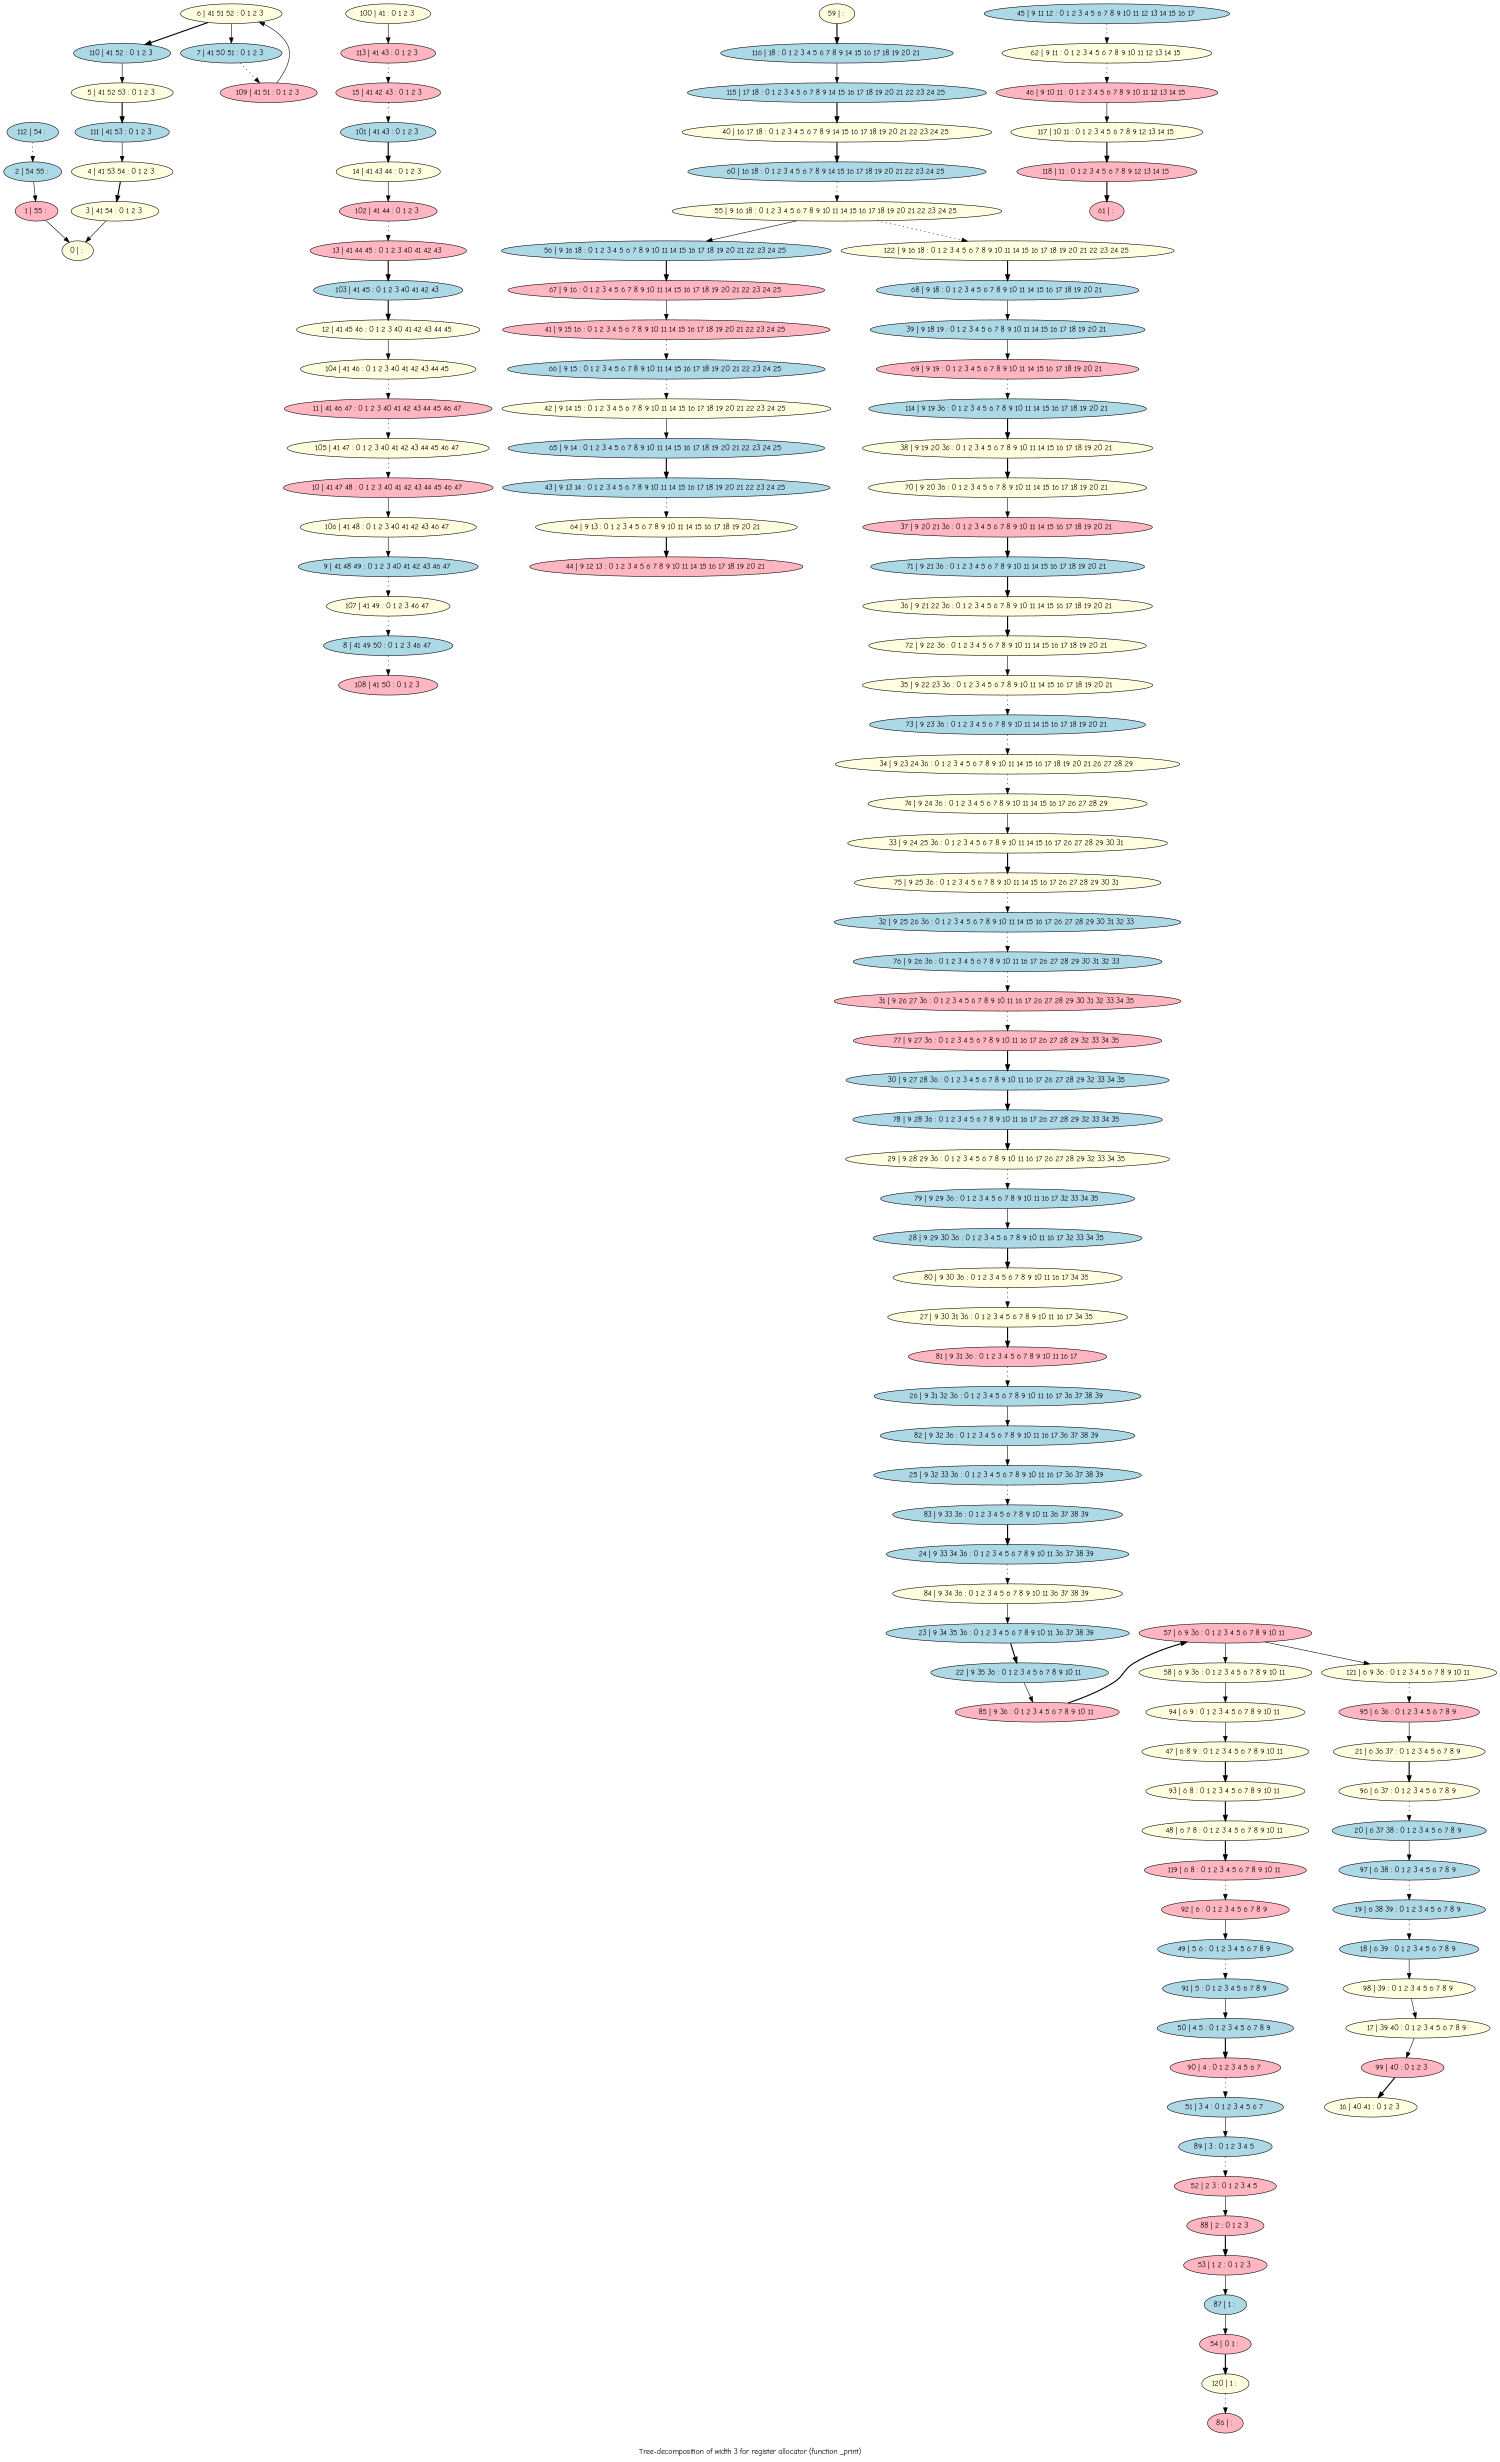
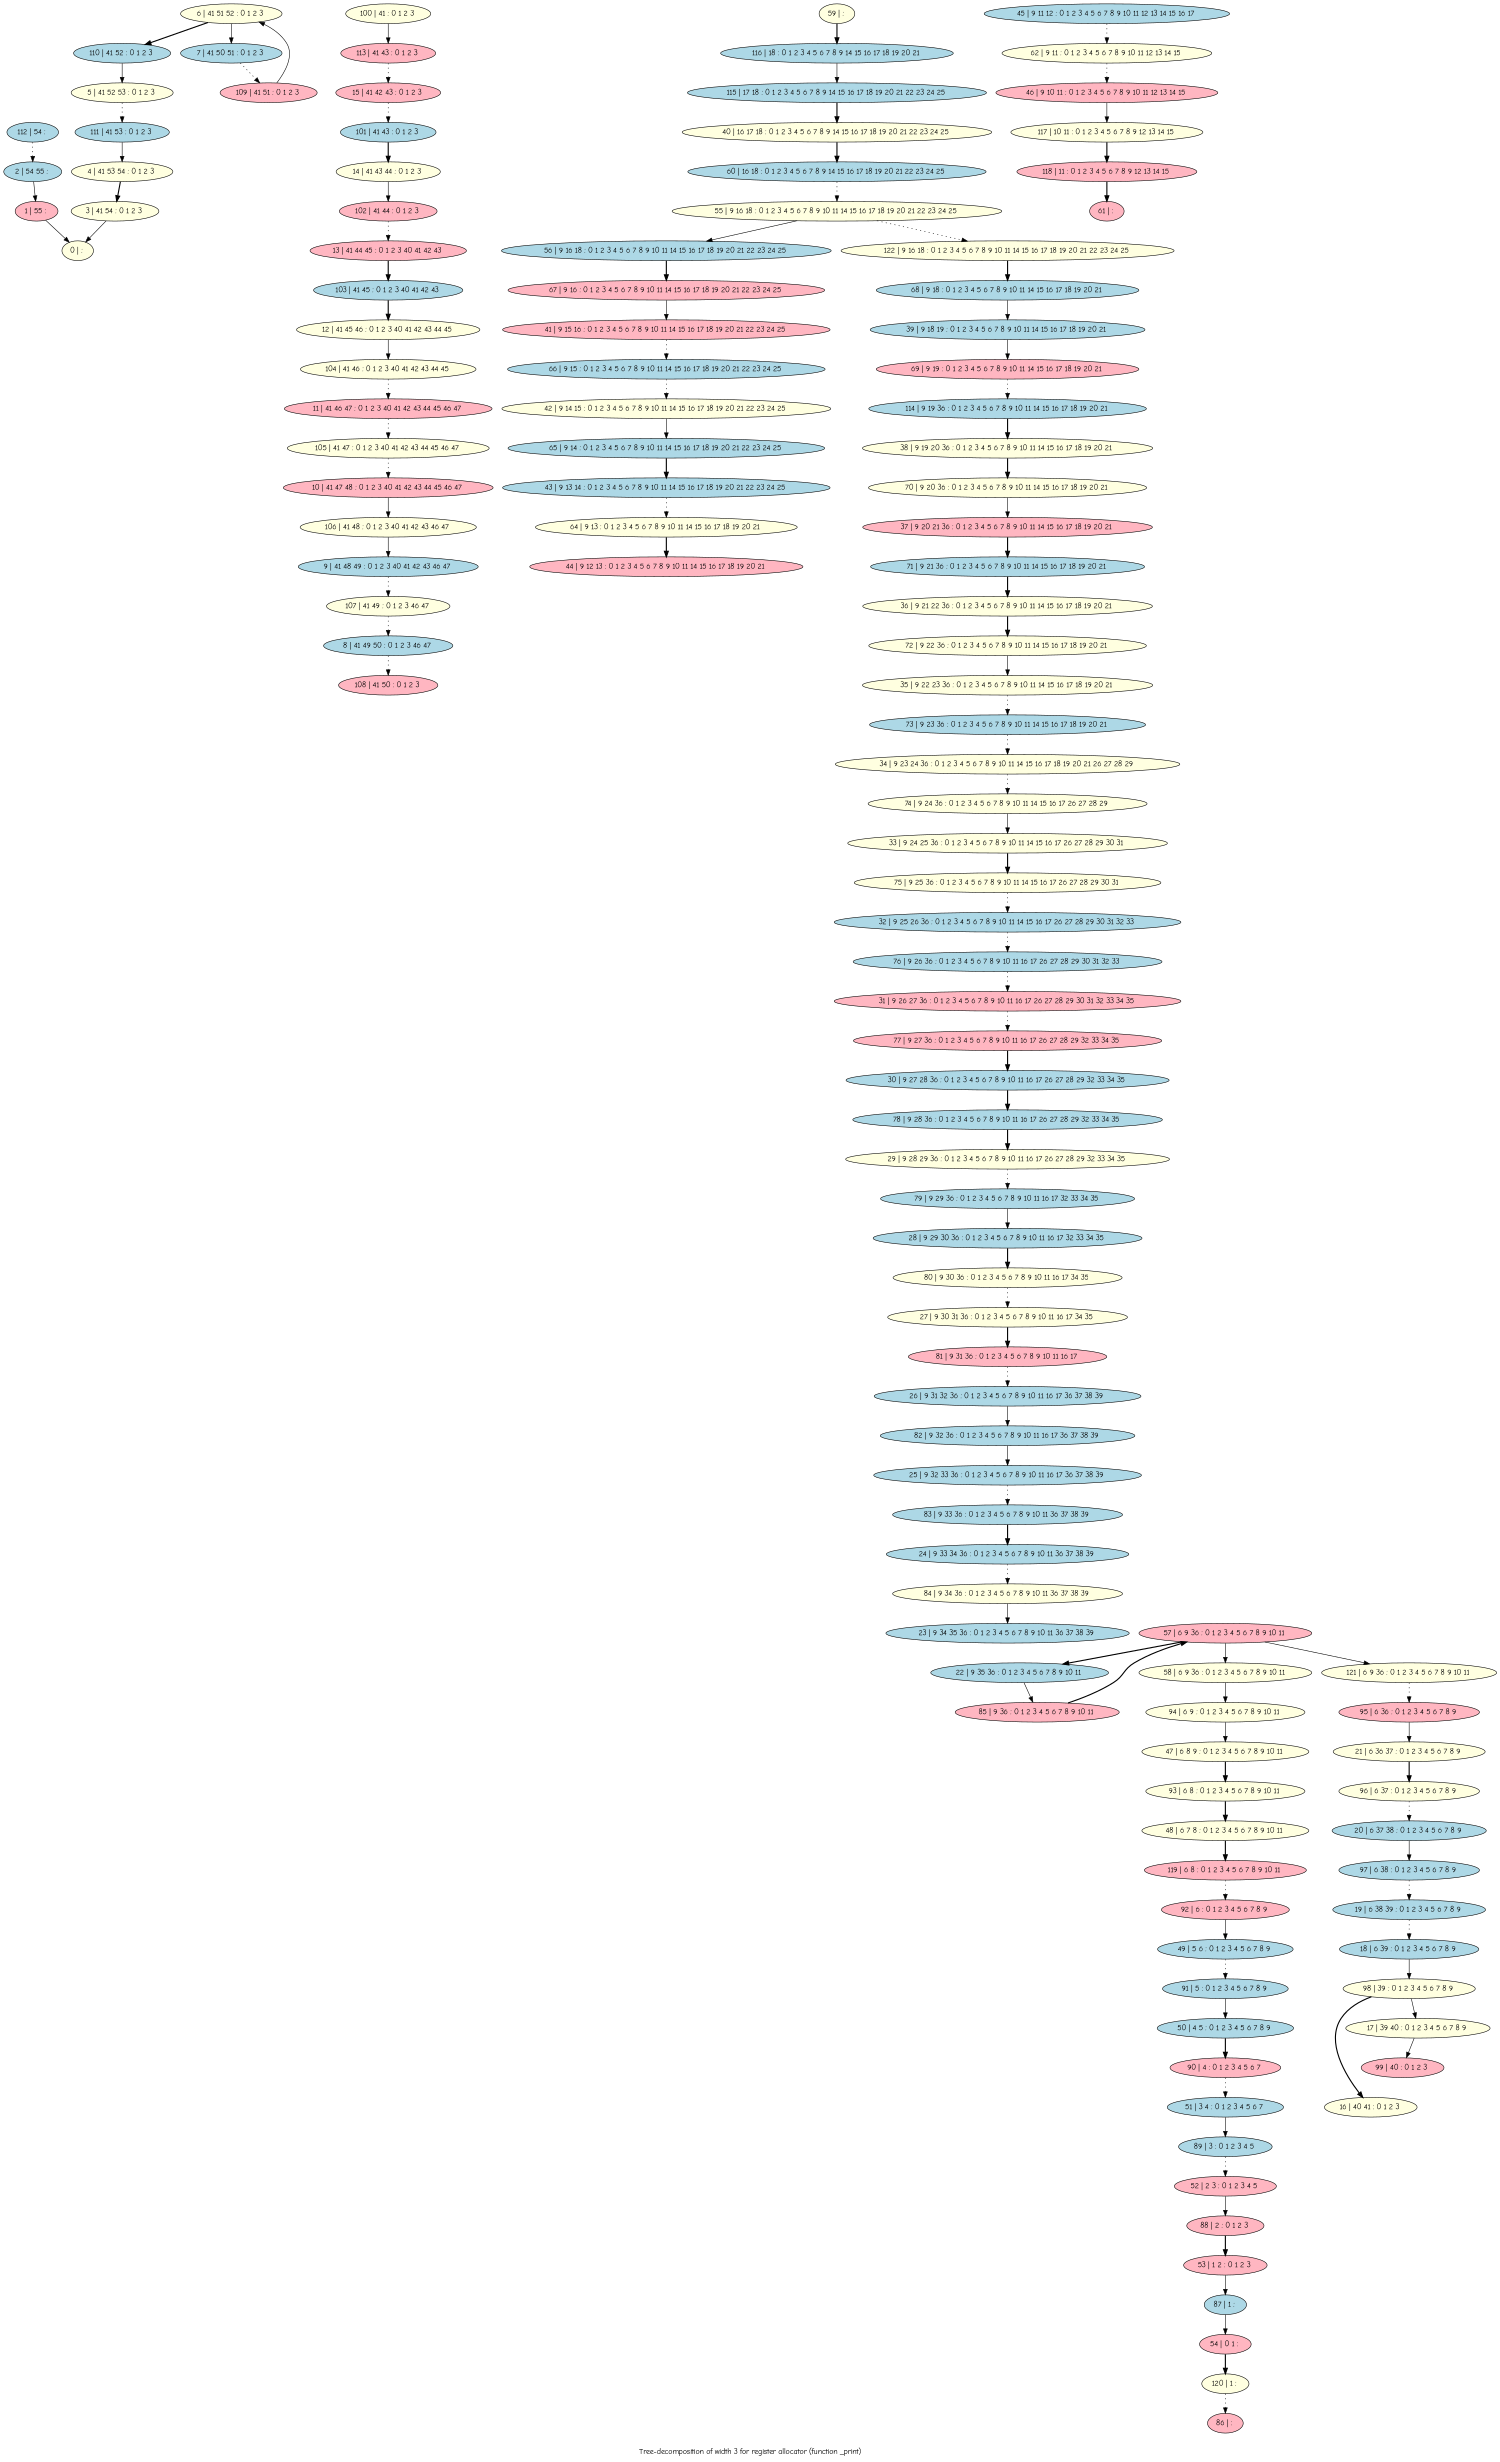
edge "5 | 41 52 53 : 0 1 2 3" -> "111 | 41 53 : 0 1 2 3": style bold -> dotted
edge "23 | 9 34 35 36 : 0 1 2 3 4 5 6 7 8 9 10 11 36 37 38 39" -> "22 | 9 35 36 : 0 1 2 3 4 5 6 7 8 9 10 11": now "57 | 6 9 36 : 0 1 2 3 4 5 6 7 8 9 10 11" -> "22 | 9 35 36 : 0 1 2 3 4 5 6 7 8 9 10 11"
edge "99 | 40 : 0 1 2 3" -> "16 | 40 41 : 0 1 2 3": now "98 | 39 : 0 1 2 3 4 5 6 7 8 9" -> "16 | 40 41 : 0 1 2 3"
